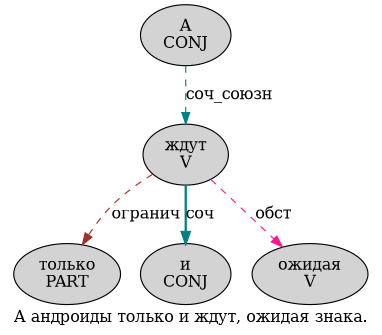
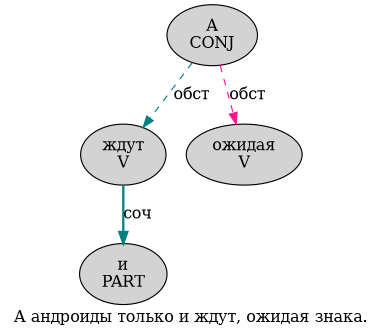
edge "А CONJ" -> "ждут V": label "соч_союзн" -> "обст"
edge "ждут V" -> "ожидая V": now "А CONJ" -> "ожидая V"
node "только PART": removed
node "и CONJ": label "и CONJ" -> "и PART"
